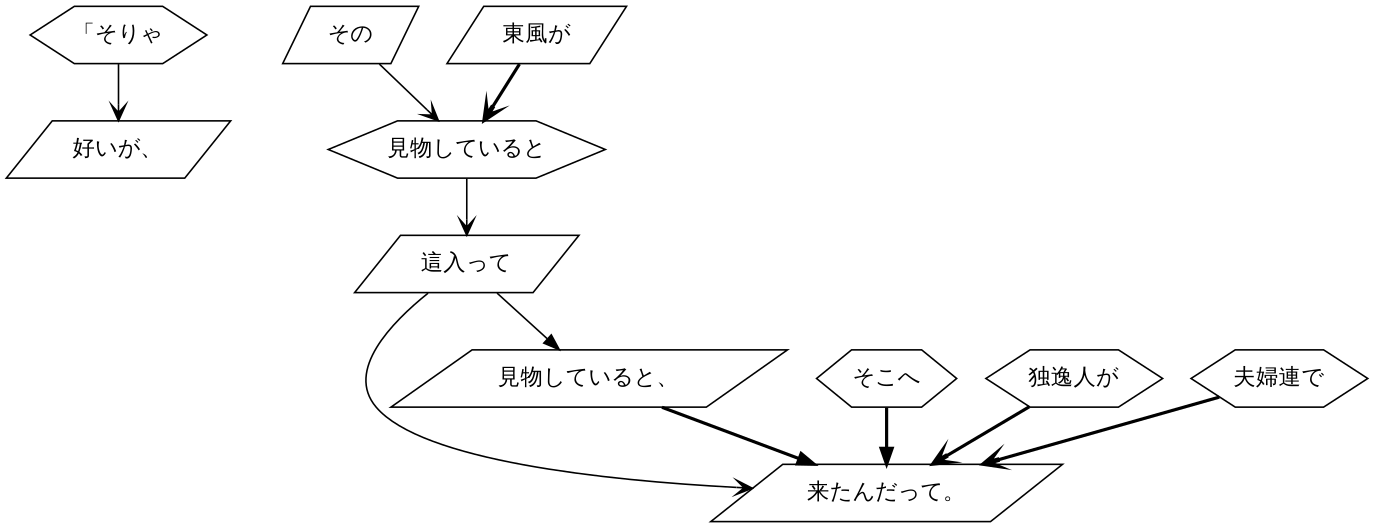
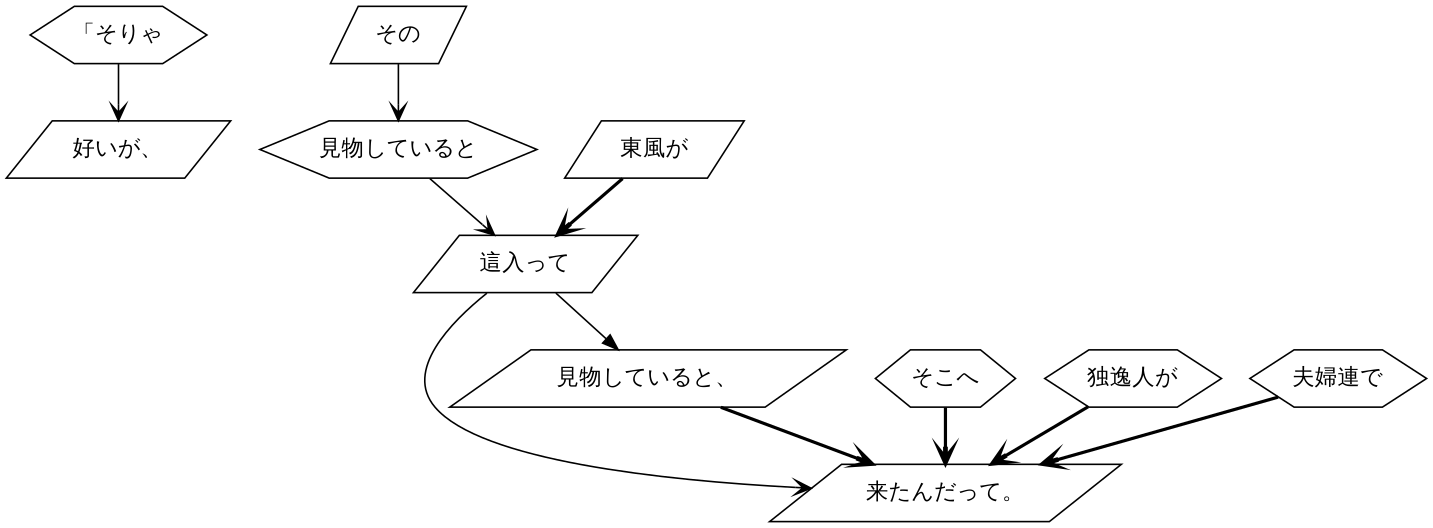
edge "東風が" -> "見物していると": now "東風が" -> "這入って"
edge "そこへ" -> "来たんだって。": arrowhead normal -> vee
edge "見物していると、" -> "来たんだって。": arrowhead normal -> vee
